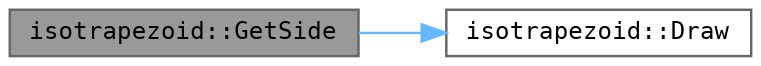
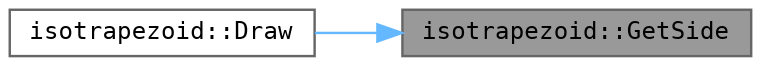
edge "isotrapezoid::GetSide" -> "isotrapezoid::Draw": reversed
